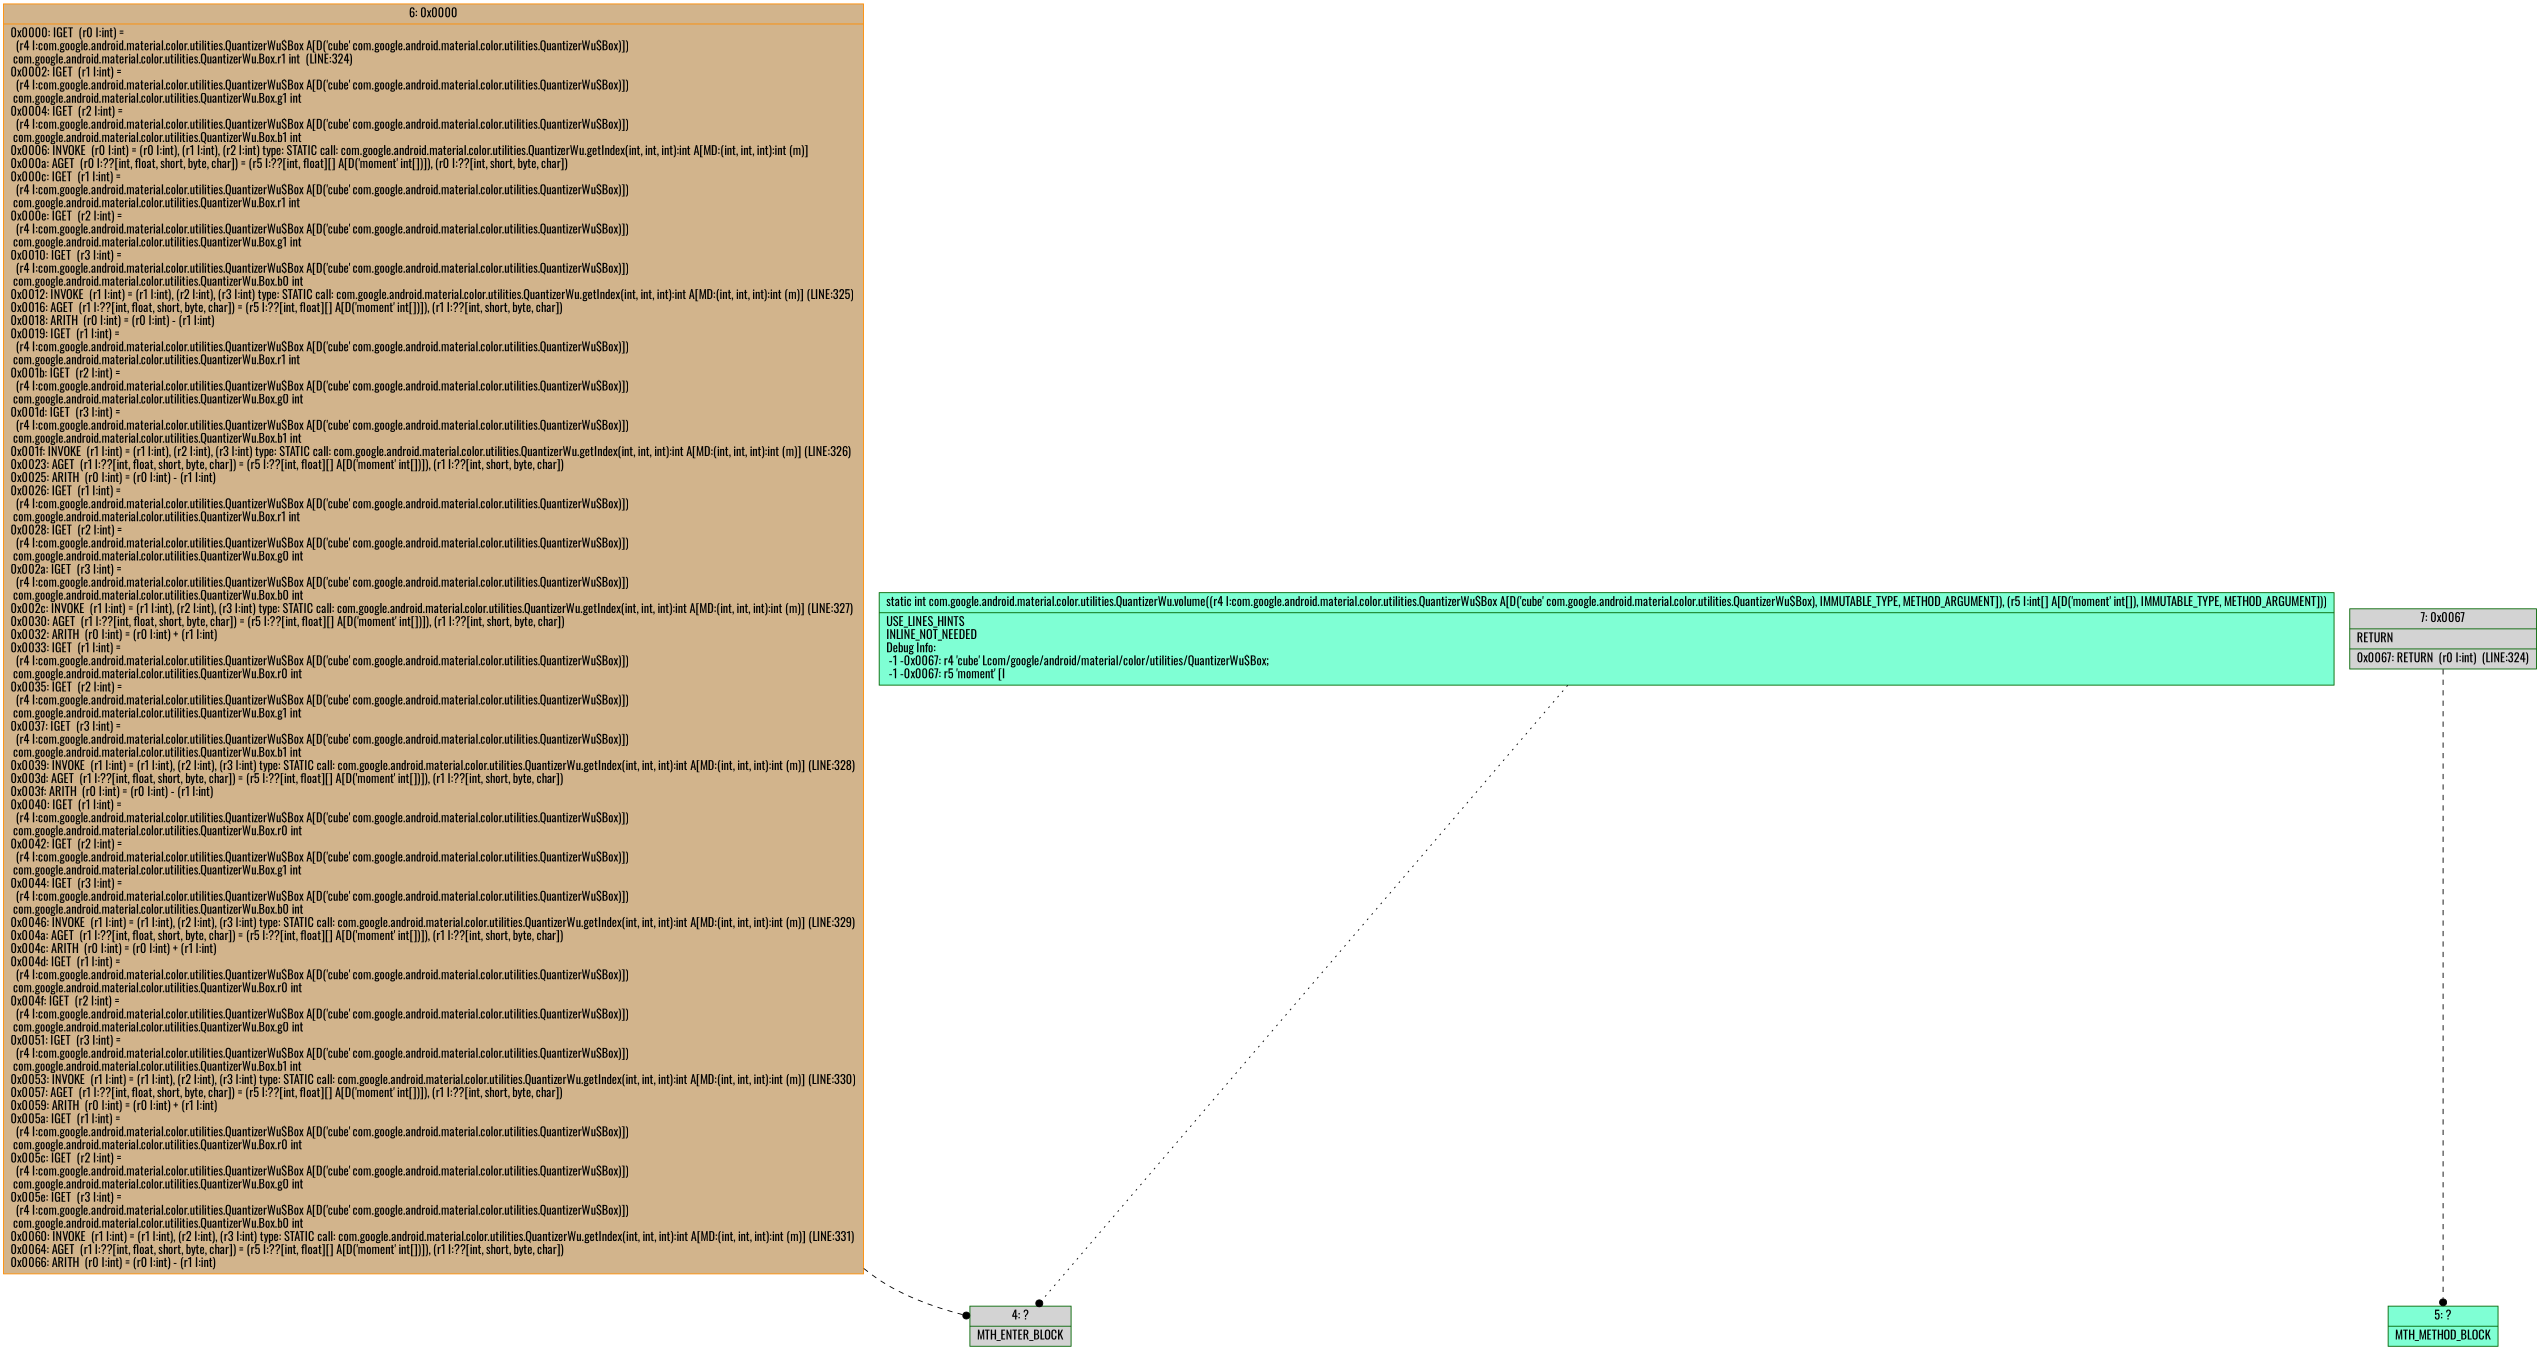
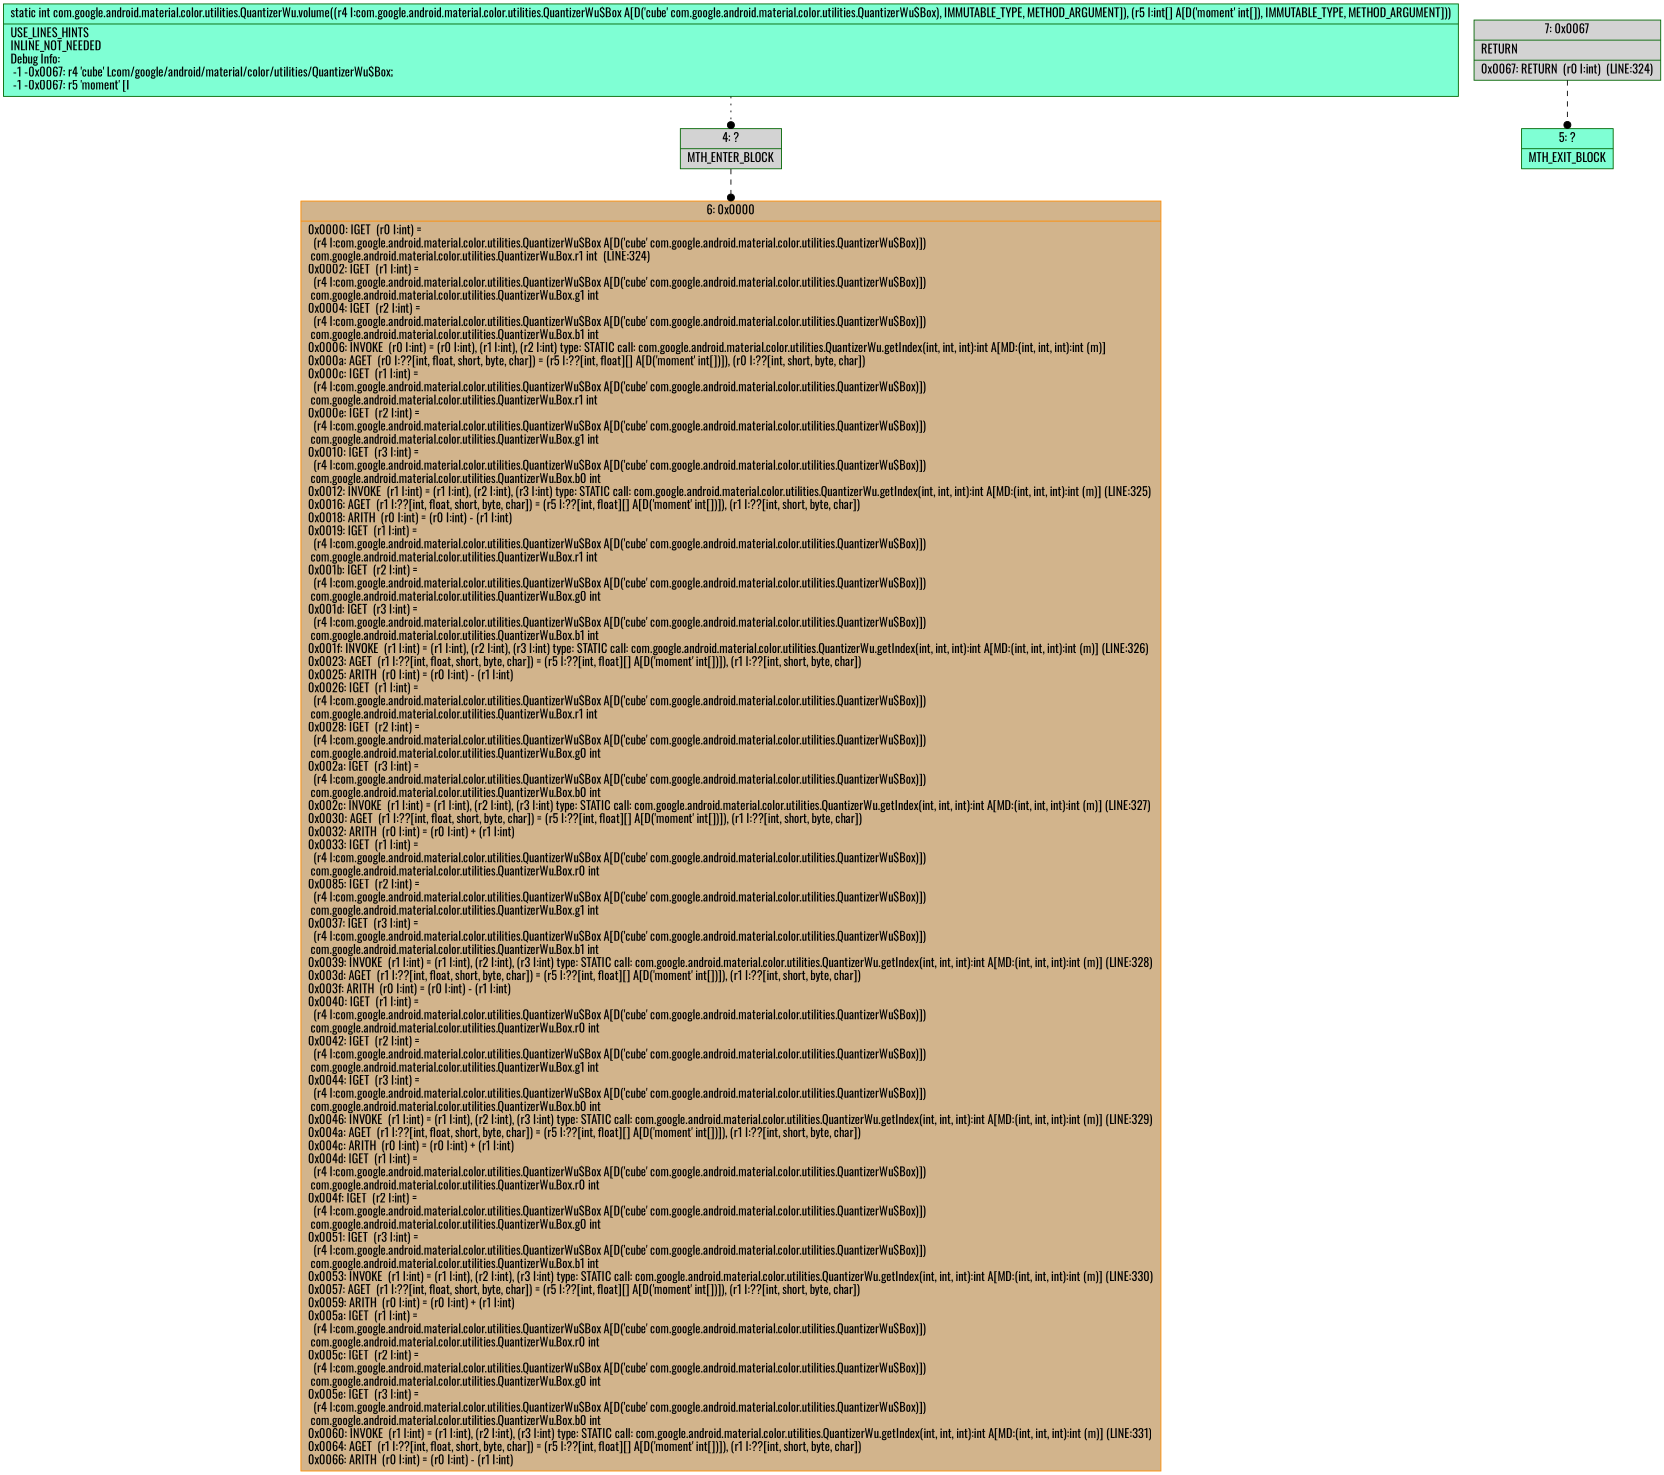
node "6: 0x0000": text "0x0035: IGET  (r2 I:int) =" -> "0x0085: IGET  (r2 I:int) ="
edge "6: 0x0000" -> "4: ?": reversed
node "5: ?": text "MTH_METHOD_BLOCK" -> "MTH_EXIT_BLOCK"
